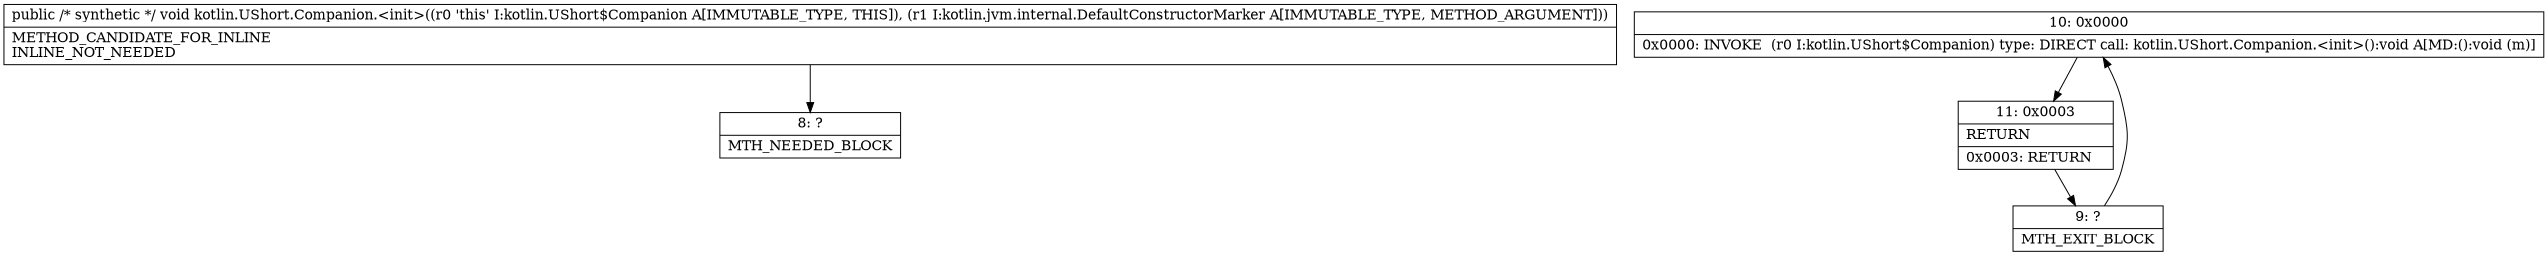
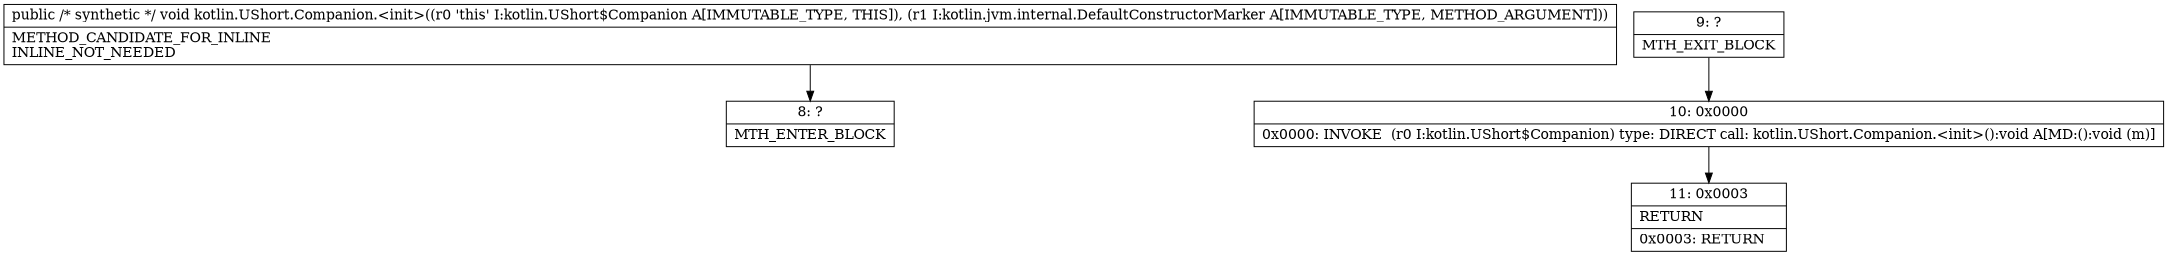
node "8: ?": text "MTH_NEEDED_BLOCK" -> "MTH_ENTER_BLOCK"
edge "11: 0x0003" -> "9: ?": removed
